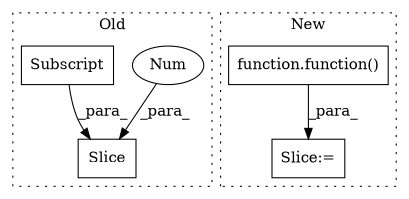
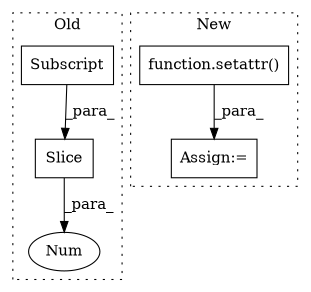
node "function.function()": label "function.function()" -> "function.setattr()"
edge "Num" -> "Slice": reversed
node "Slice:=": label "Slice:=" -> "Assign:="
